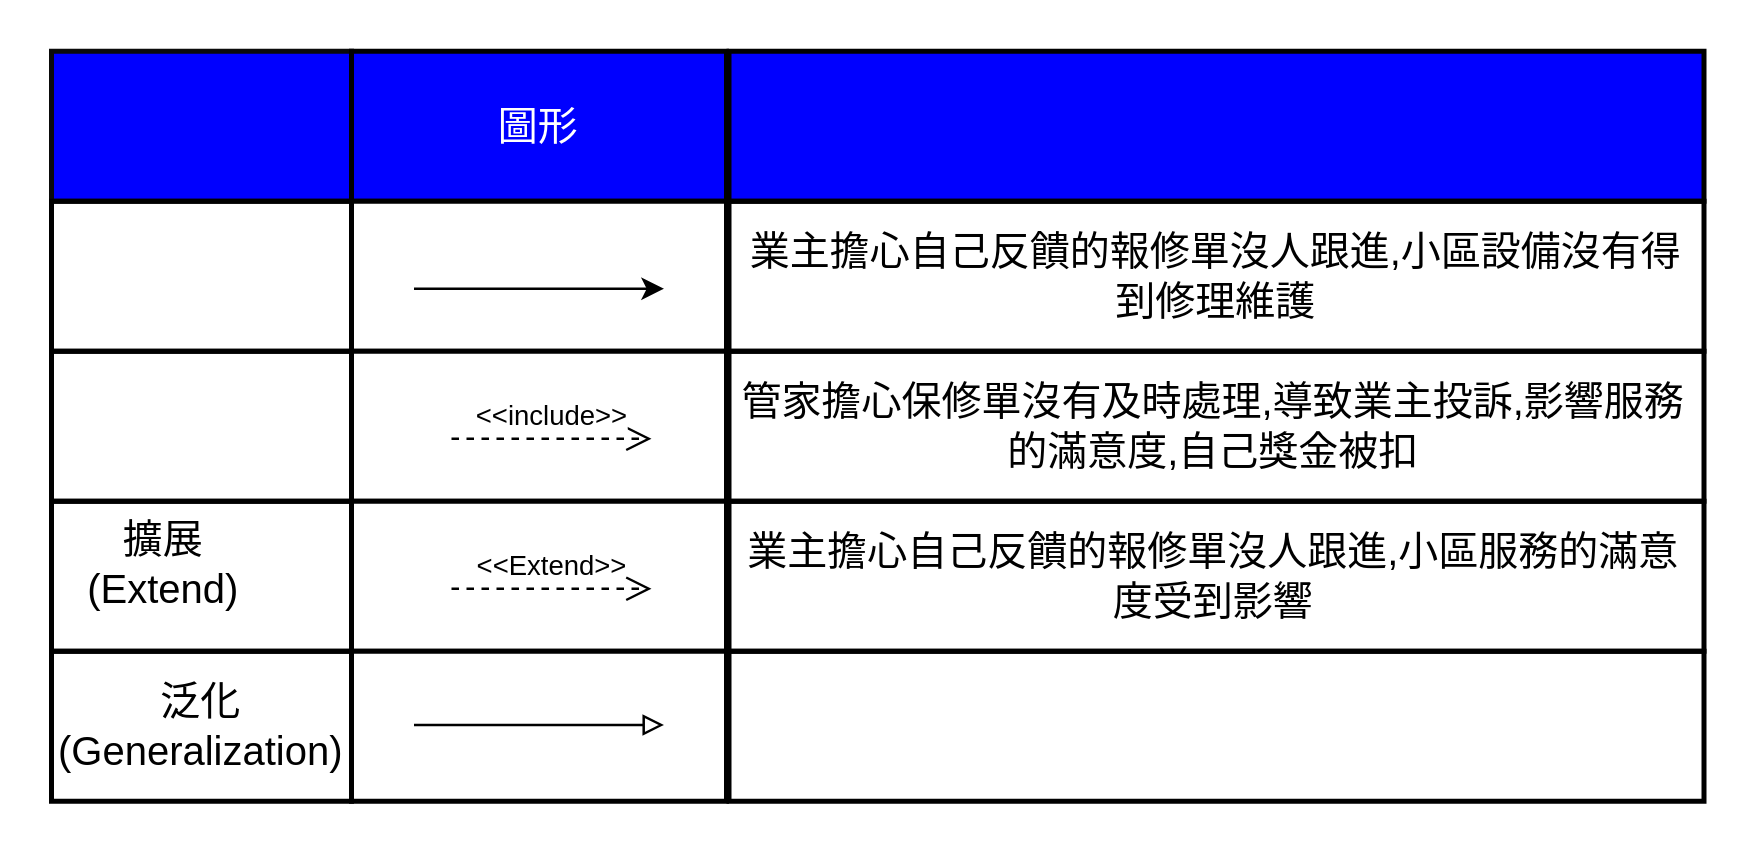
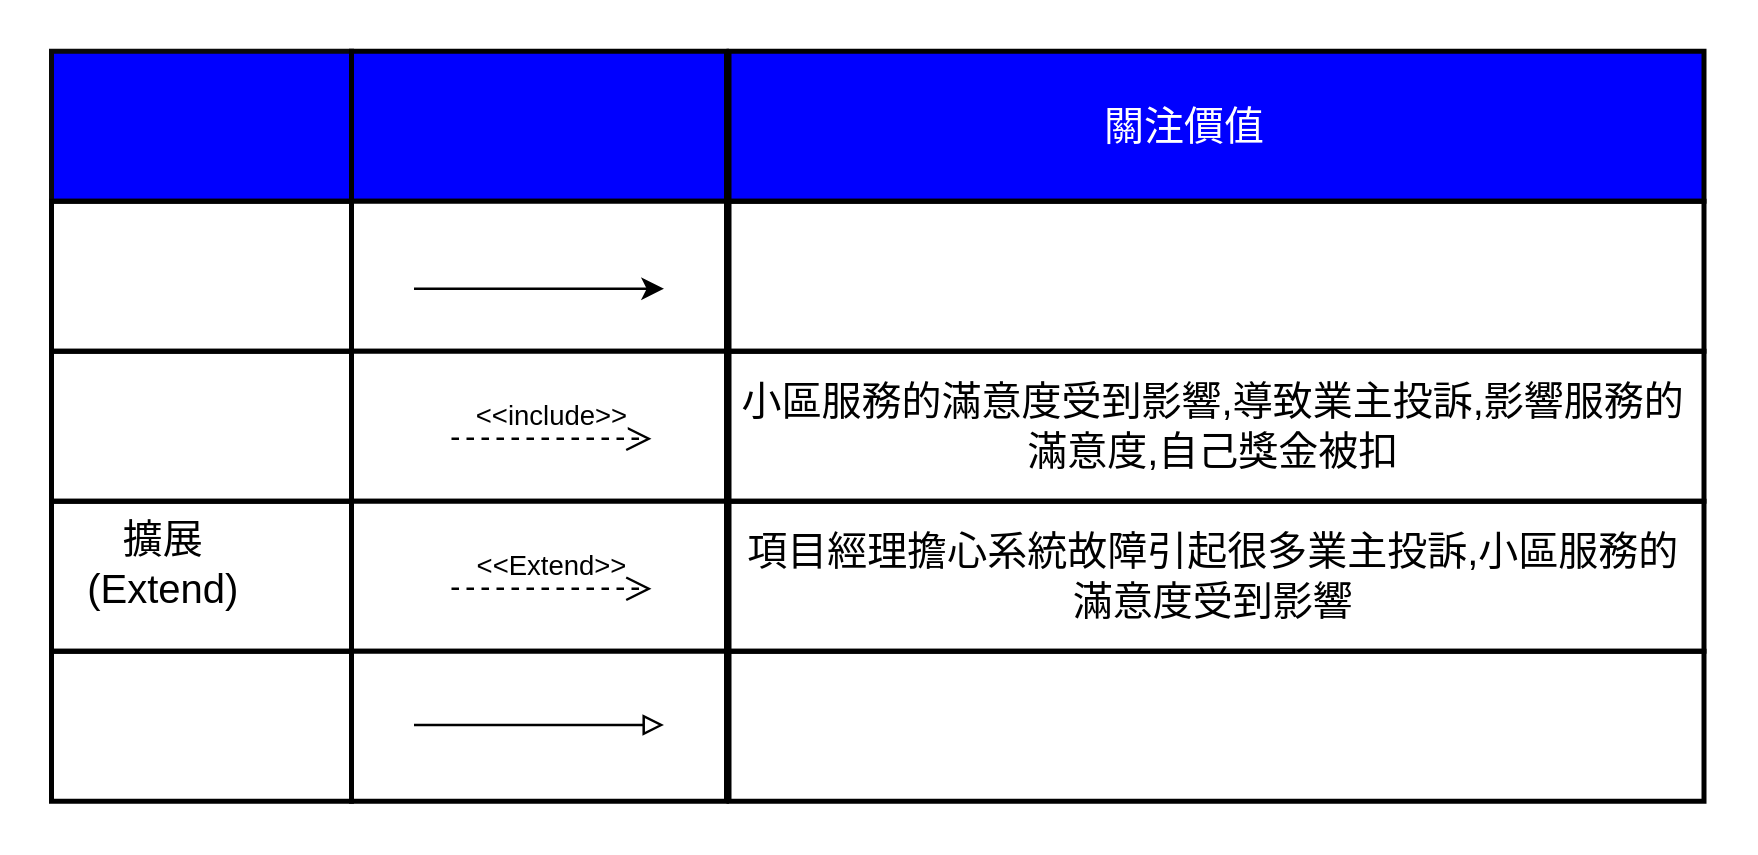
node "圖形": removed
node "關注價值": added
node "業主擔心自己反饋的報修單沒人跟進,小區設備沒有得到修理維護": removed
node "管家擔心保修單沒有及時處理,導致業主投訴,影響服務的滿意度,自己獎金被扣": label "管家擔心保修單沒有及時處理,導致業主投訴,影響服務的滿意度,自己獎金被扣" -> "小區服務的滿意度受到影響,導致業主投訴,影響服務的滿意度,自己獎金被扣"
node "業主擔心自己反饋的報修單沒人跟進,小區服務的滿意度受到影響": label "業主擔心自己反饋的報修單沒人跟進,小區服務的滿意度受到影響" -> "項目經理擔心系統故障引起很多業主投訴,小區服務的滿意度受到影響"
node "泛化(Generalization)": removed
